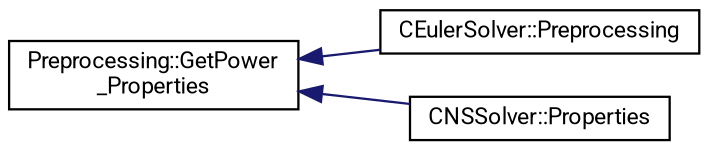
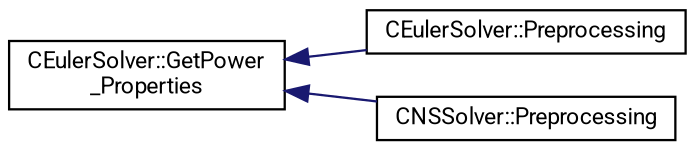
node "Preprocessing::GetPower _Properties": label "Preprocessing::GetPower _Properties" -> "CEulerSolver::GetPower _Properties"
node "CNSSolver::Properties": label "CNSSolver::Properties" -> "CNSSolver::Preprocessing"
